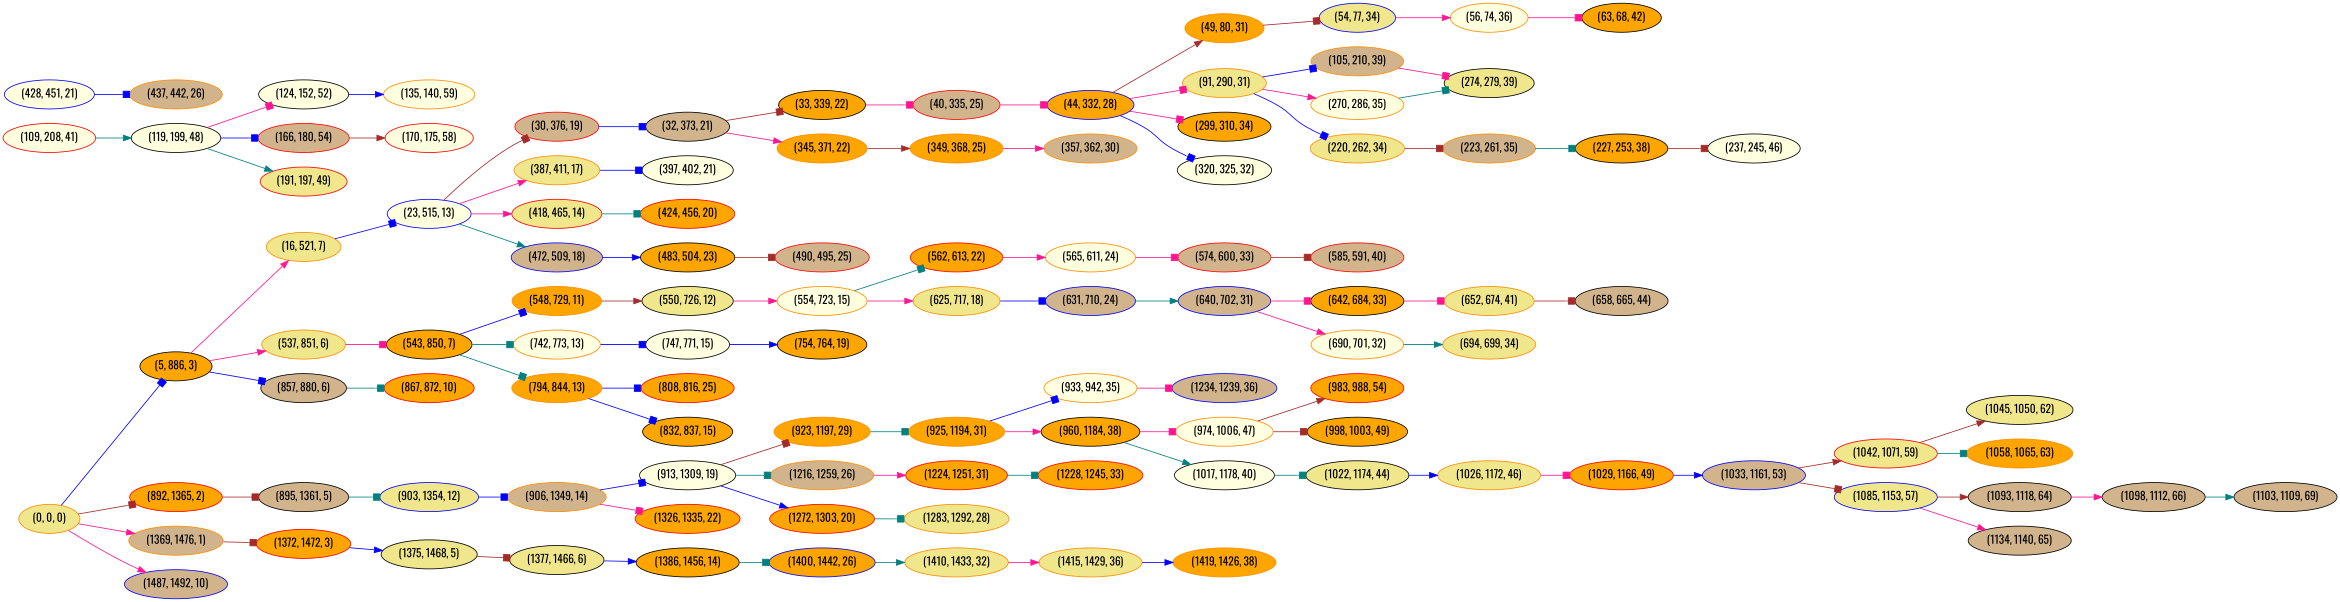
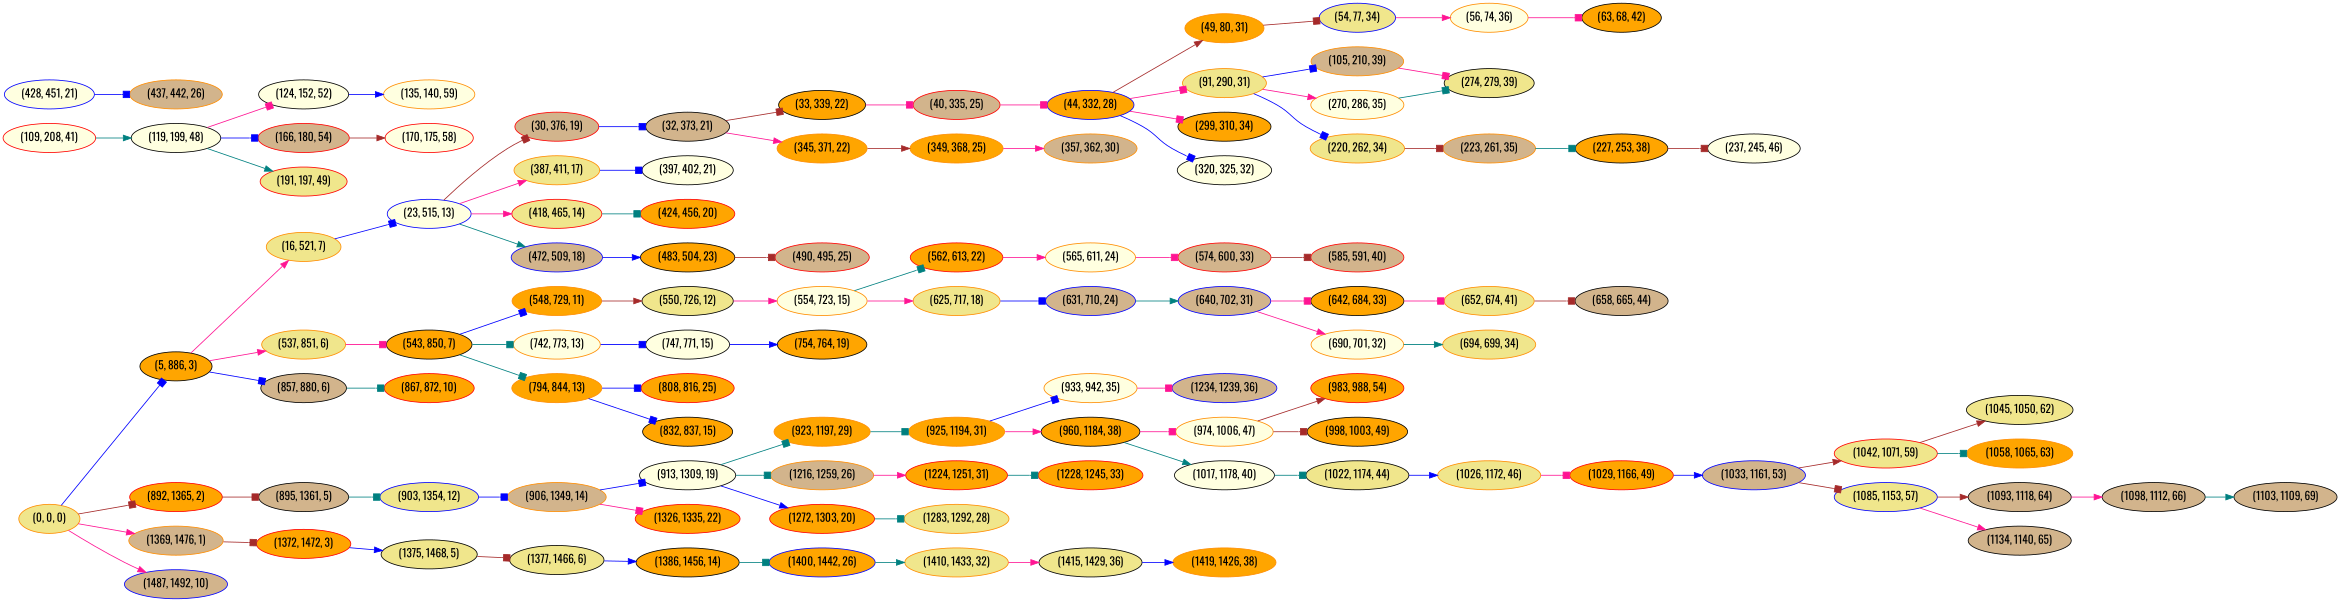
edge "(913, 1309, 19)" -> "(923, 1197, 29)": color brown -> teal
node "(1415, 1429, 36)": color darkorange -> black
